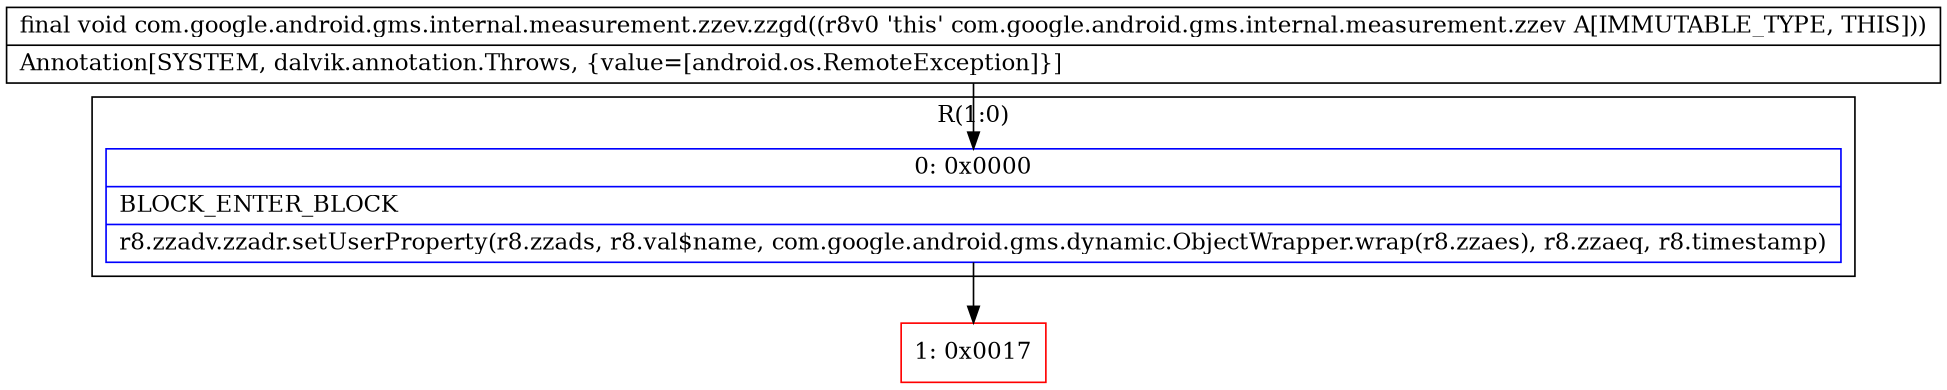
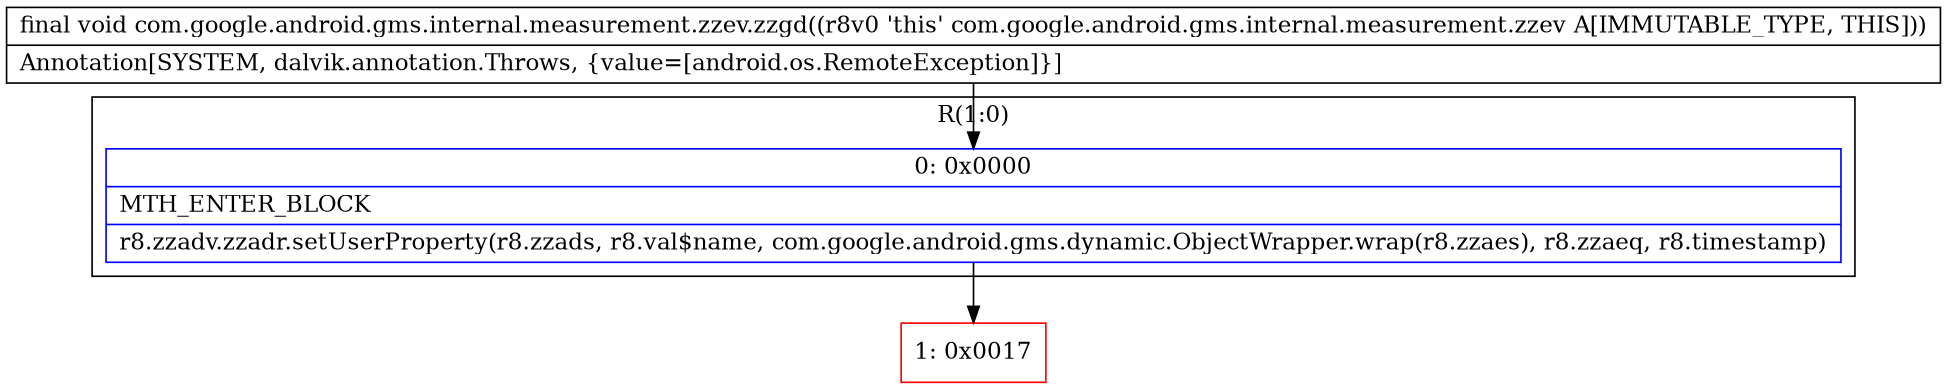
node "0: 0x0000": text "BLOCK_ENTER_BLOCK" -> "MTH_ENTER_BLOCK"
